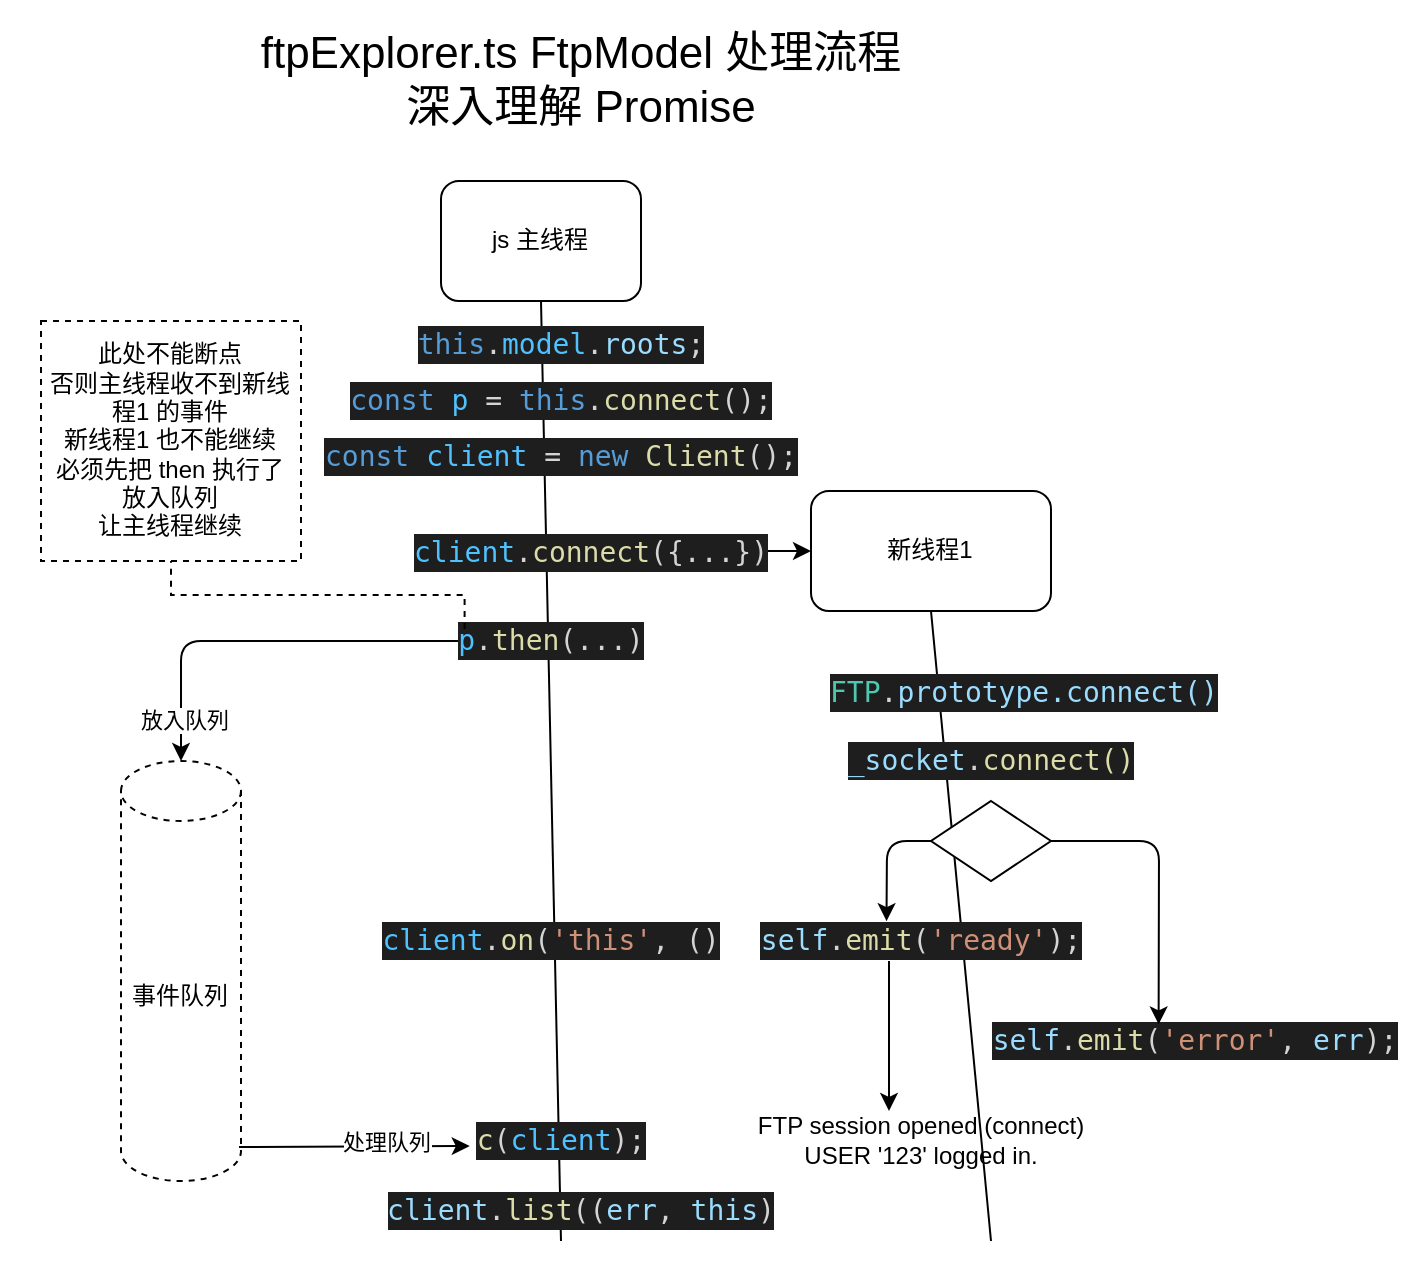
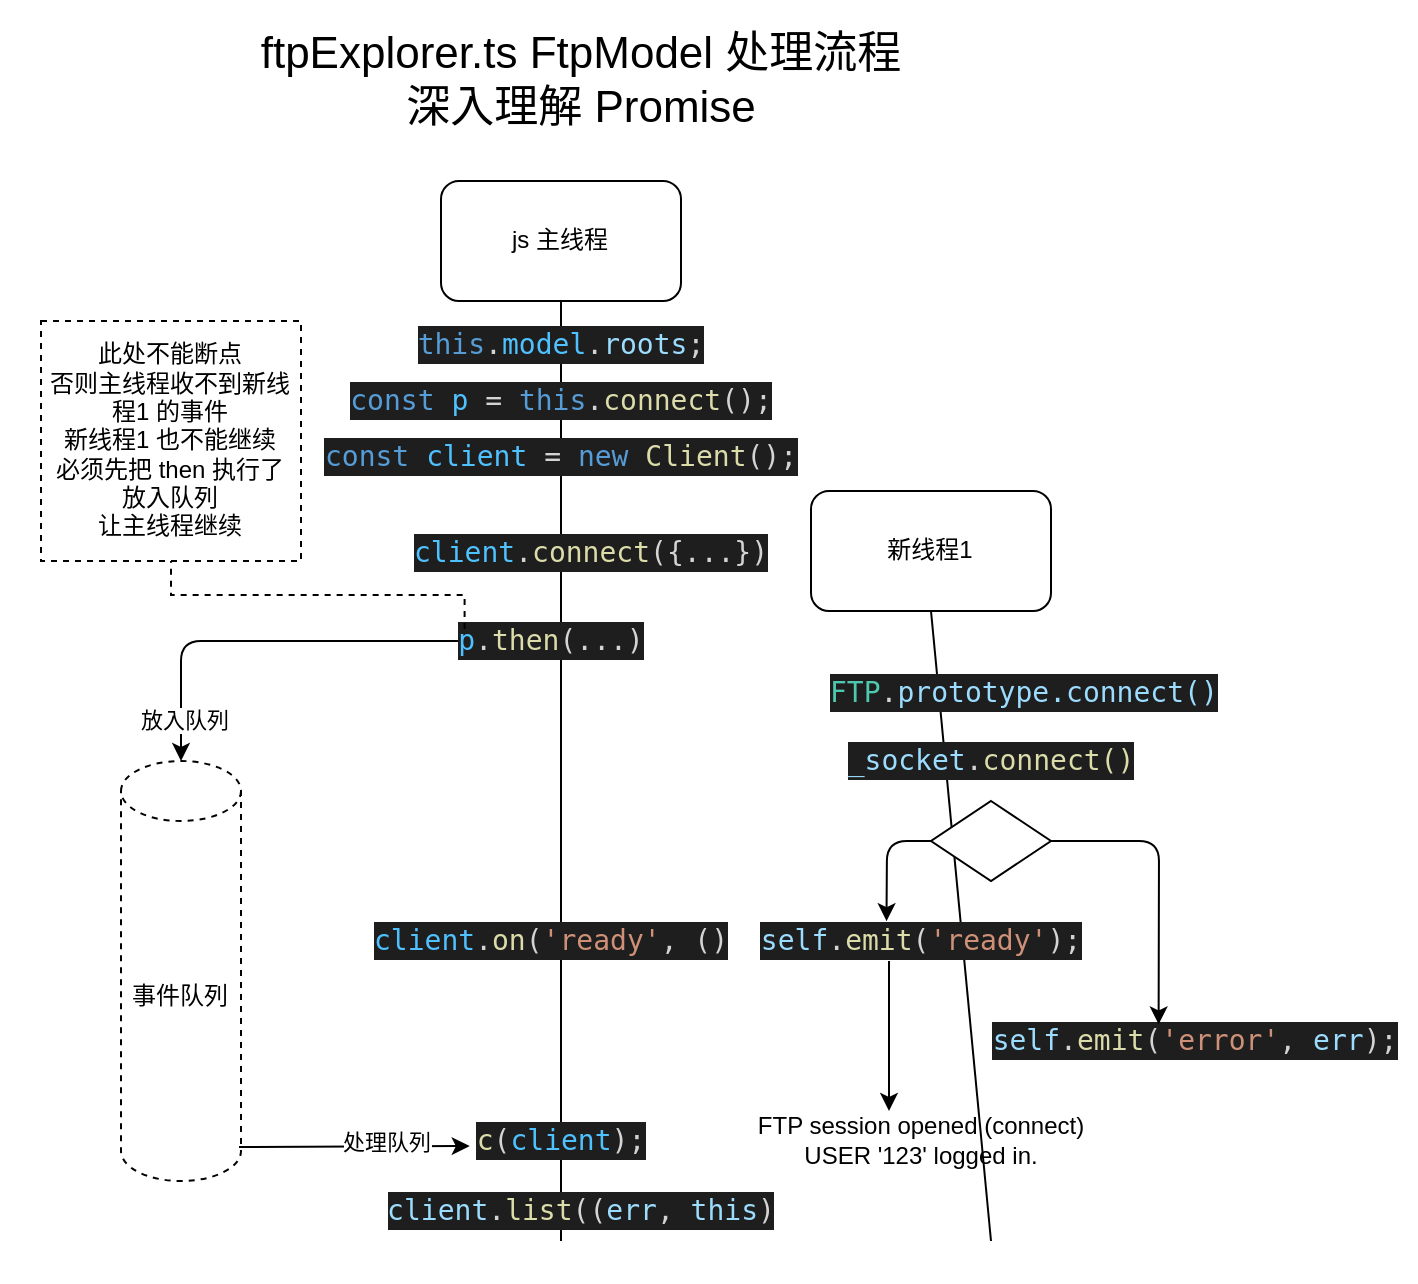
node "js 主线程": size 200x120 -> 240x120
edge "client.connect({...})" -> "新线程1": removed
node "client.on('this', ()": label "client.on('this', ()" -> "client.on('ready', ()"
